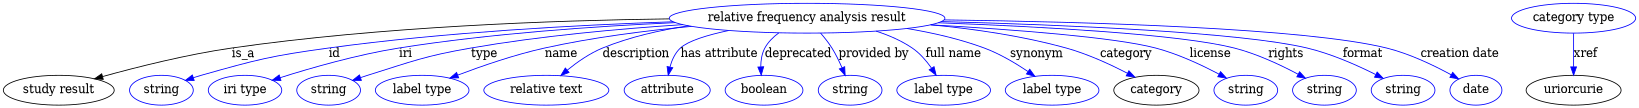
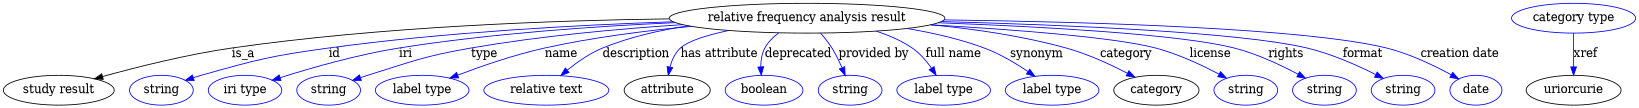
node "relative frequency analysis result": color blue -> black
node "attribute": color blue -> black
